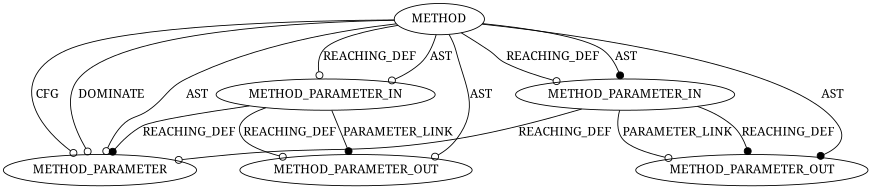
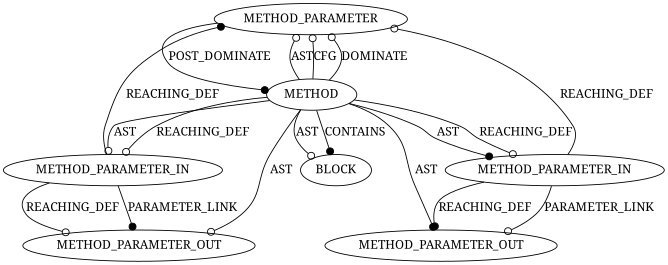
edge "METHOD_PARAMETER" -> "METHOD": added, label "POST_DOMINATE"
node "BLOCK": added
